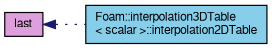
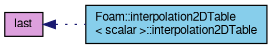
node "Foam::interpolation3DTable < scalar >::interpolation2DTable": label "Foam::interpolation3DTable < scalar >::interpolation2DTable" -> "Foam::interpolation2DTable < scalar >::interpolation2DTable"
